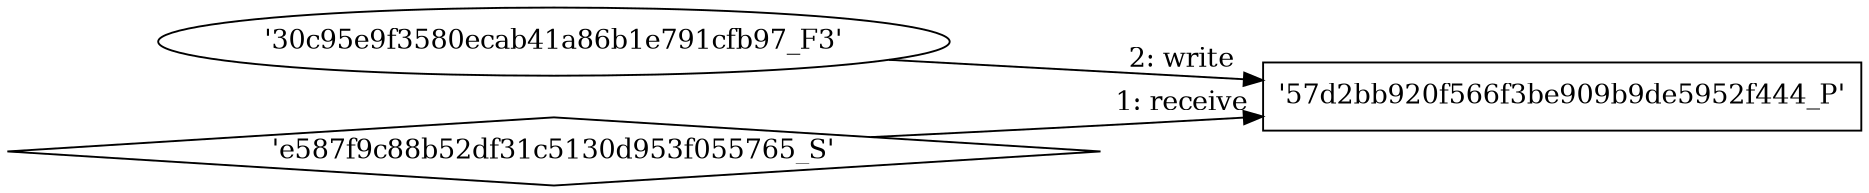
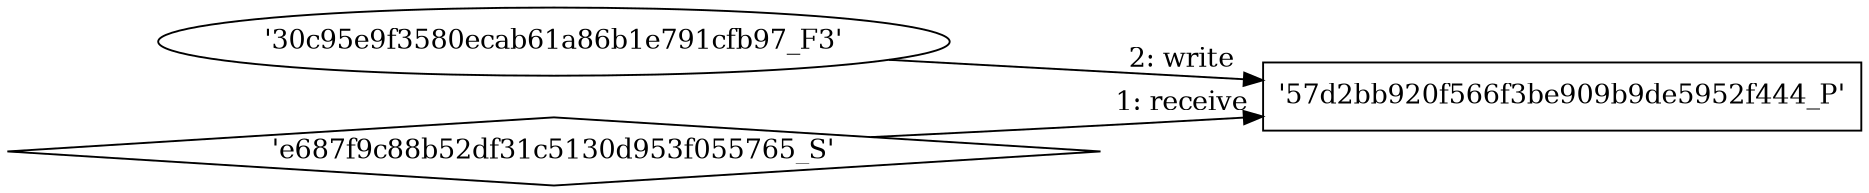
node "'30c95e9f3580ecab41a86b1e791cfb97_F3'": label "'30c95e9f3580ecab41a86b1e791cfb97_F3'" -> "'30c95e9f3580ecab61a86b1e791cfb97_F3'"
node "'e587f9c88b52df31c5130d953f055765_S'": label "'e587f9c88b52df31c5130d953f055765_S'" -> "'e687f9c88b52df31c5130d953f055765_S'"
